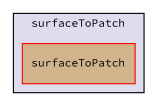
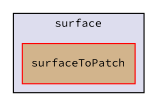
cluster "surfaceToPatch": label "surfaceToPatch" -> "surface"
